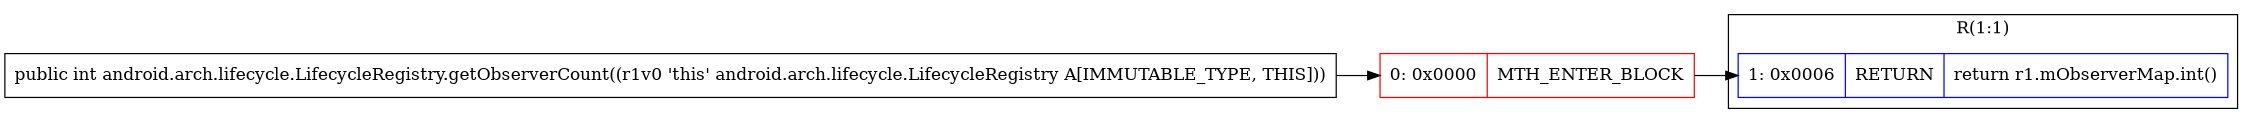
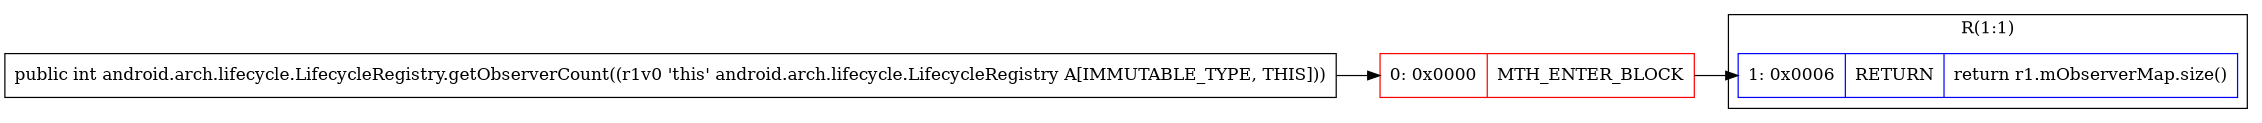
node "1: 0x0006": text "return r1.mObserverMap.int()" -> "return r1.mObserverMap.size()"
